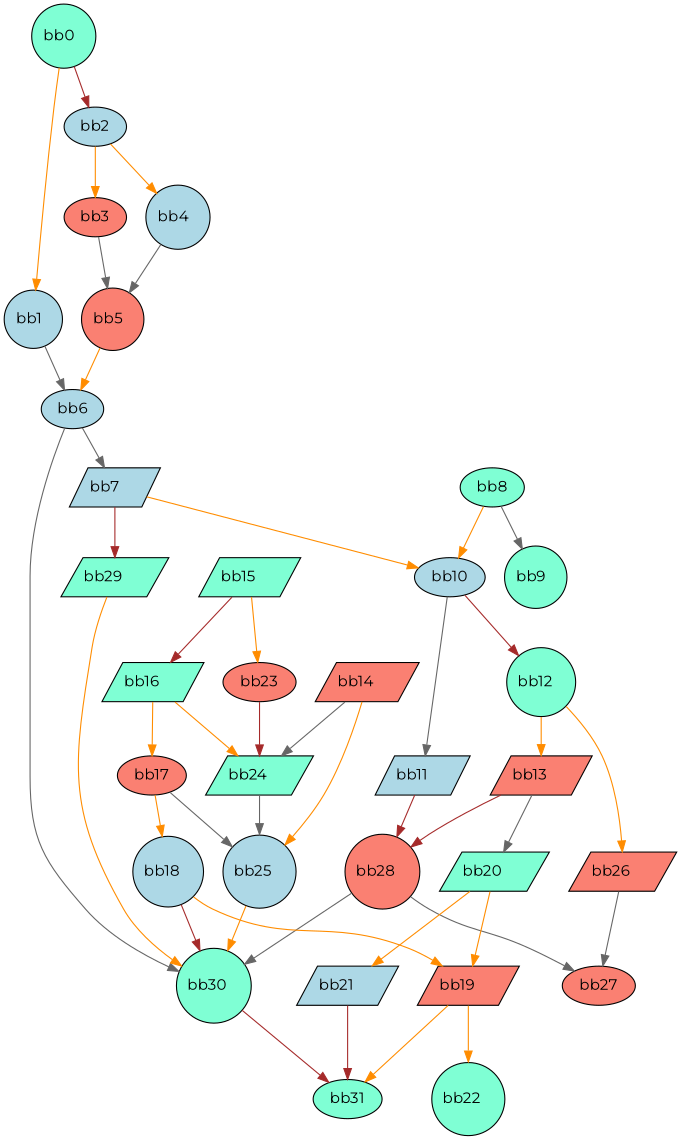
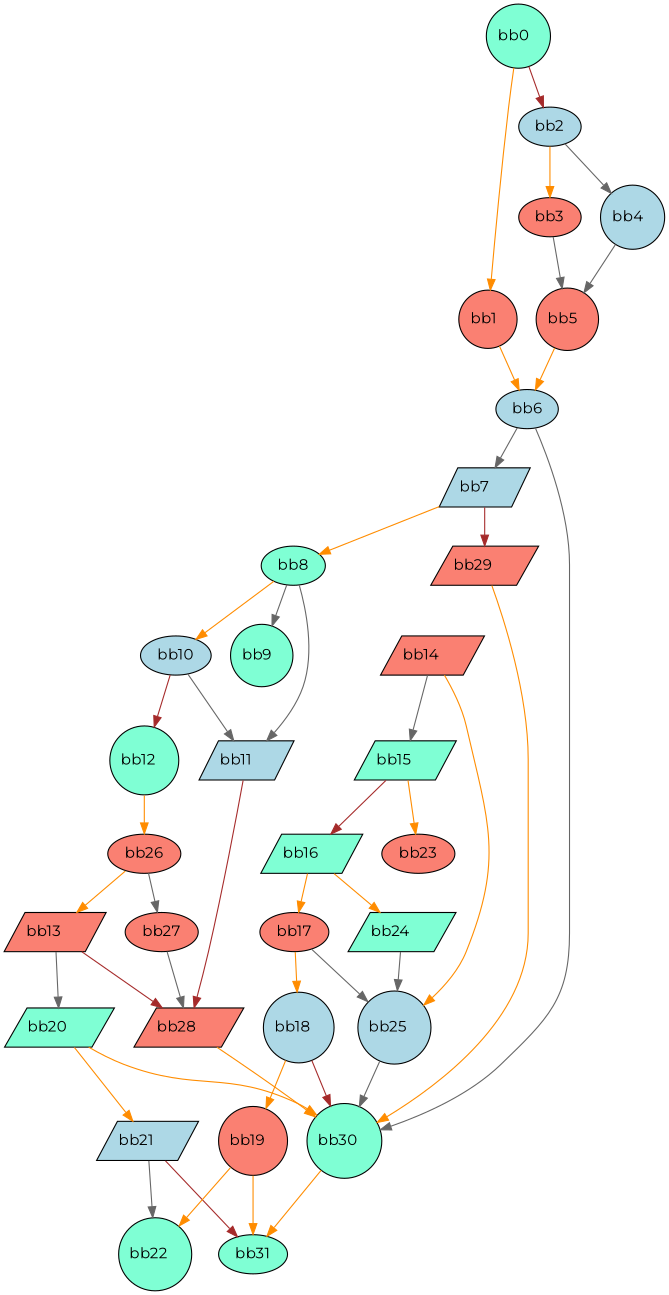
edge "bb2" -> "bb4": color darkorange -> gray40
node "bb1": fillcolor lightblue -> salmon
edge "bb1" -> "bb6": color gray40 -> darkorange
edge "bb7" -> "bb10": now "bb7" -> "bb8"
node "bb29": fillcolor aquamarine -> salmon
edge "bb8" -> "bb11": added
edge "bb23" -> "bb24": removed
edge "bb14" -> "bb24": now "bb14" -> "bb15"
edge "bb12" -> "bb13": now "bb26" -> "bb13"
node "bb28": shape circle -> parallelogram
node "bb26": shape parallelogram -> ellipse
edge "bb28" -> "bb30": color gray40 -> darkorange
edge "bb20" -> "bb19": now "bb20" -> "bb30"
edge "bb25" -> "bb30": color darkorange -> gray40
edge "bb28" -> "bb27": reversed
node "bb19": shape parallelogram -> circle
edge "bb30" -> "bb31": color brown -> darkorange
edge "bb21" -> "bb22": added
